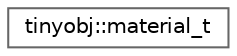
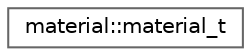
node "tinyobj::material_t": label "tinyobj::material_t" -> "material::material_t"
